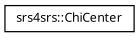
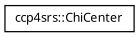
node "srs4srs::ChiCenter": label "srs4srs::ChiCenter" -> "ccp4srs::ChiCenter"
